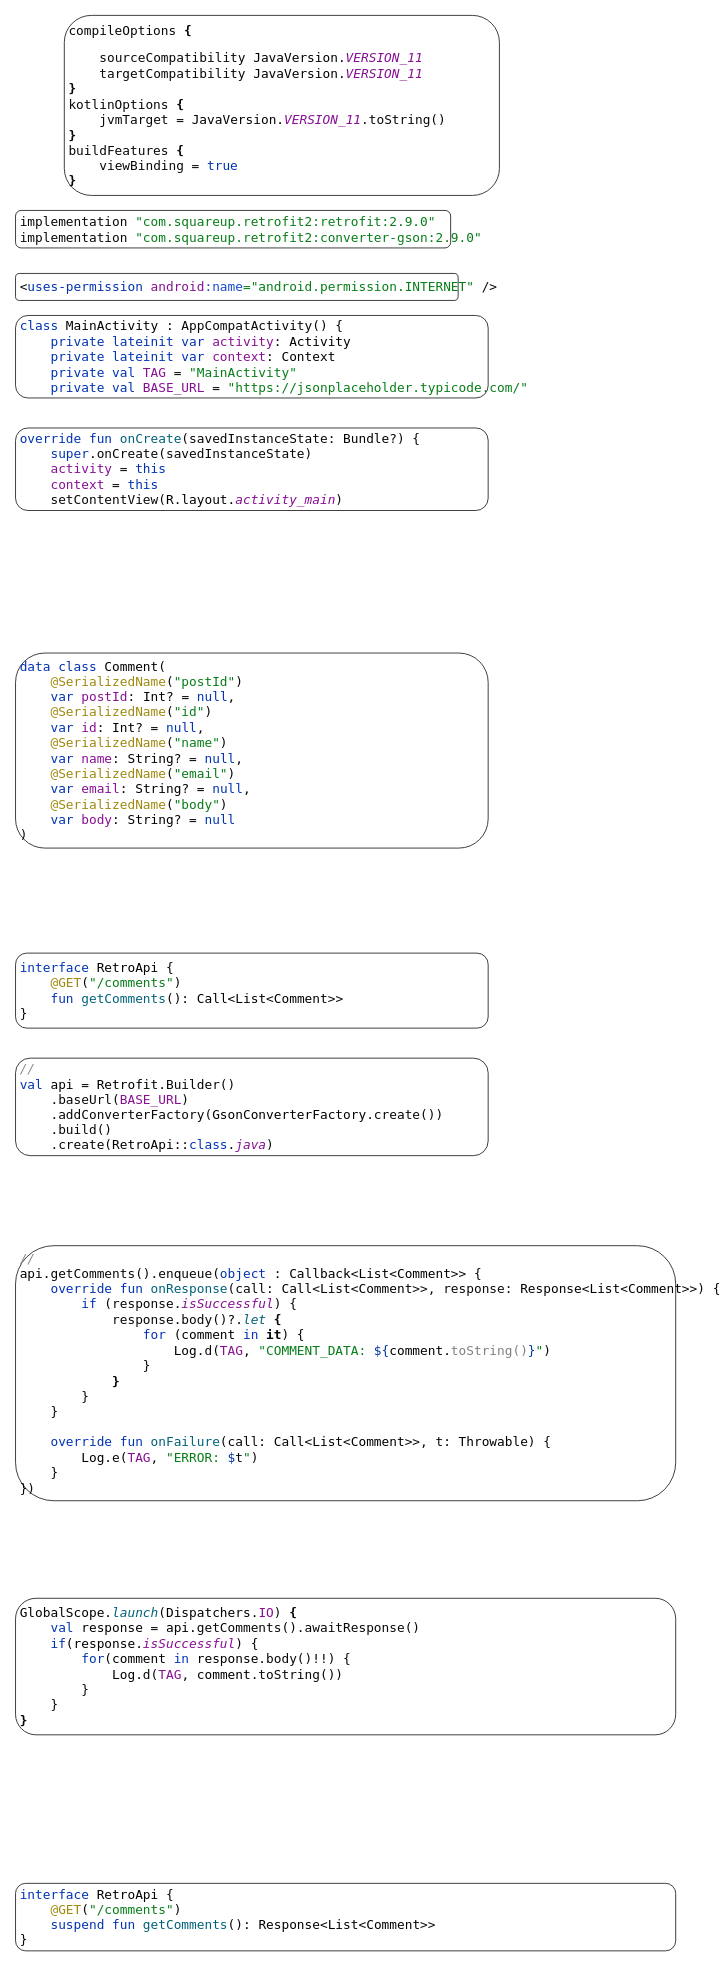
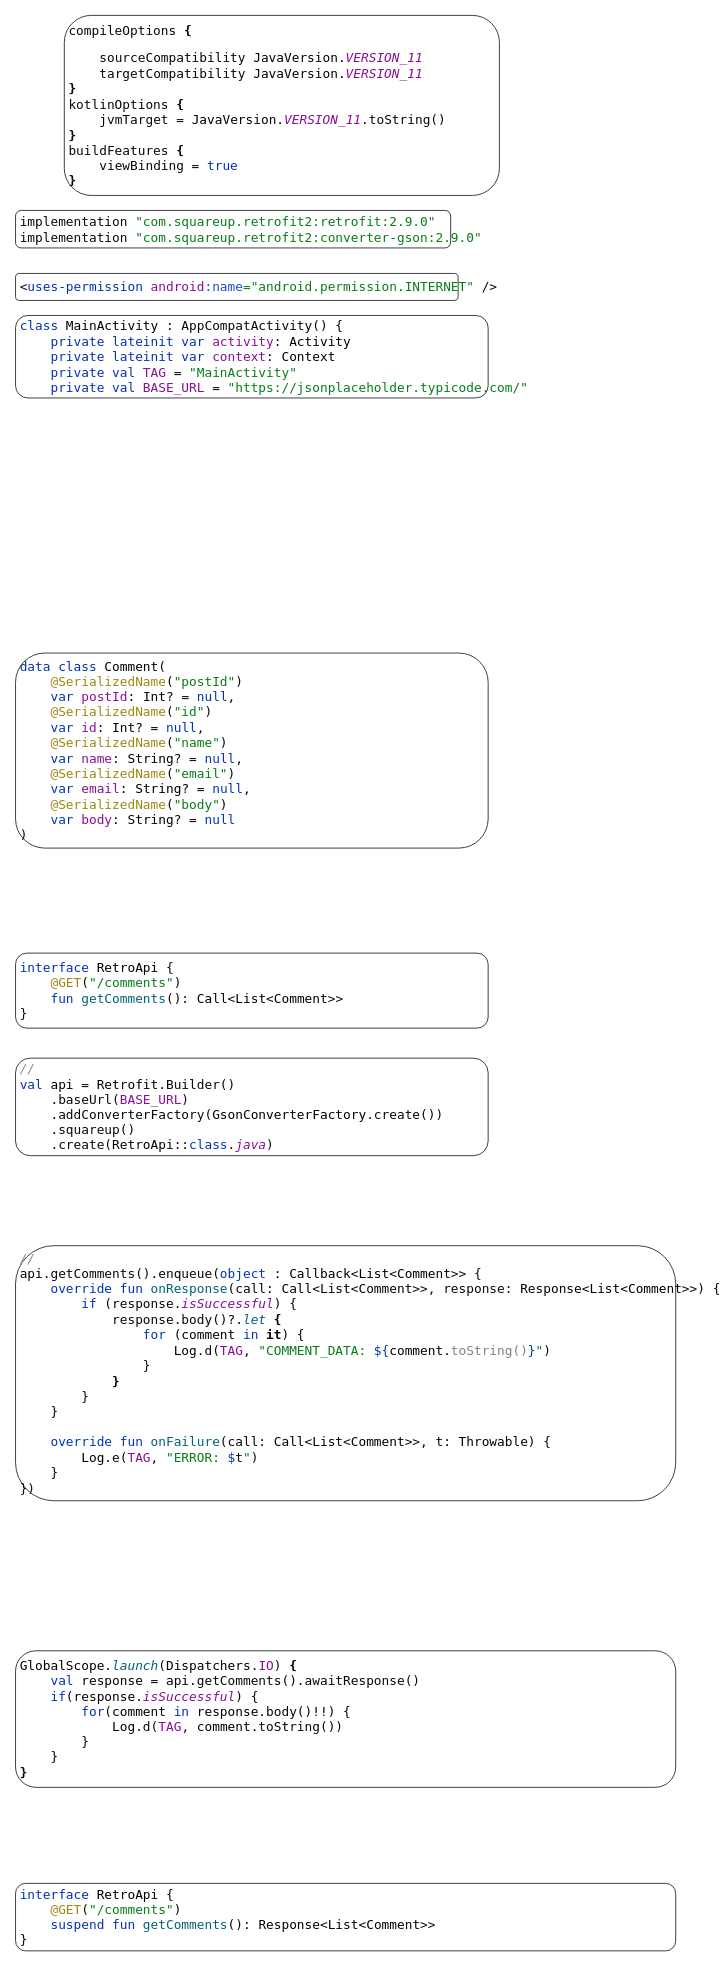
node "override fun onCreate(savedInstanceState: Bundle?) { super.onCreate(savedInstanceState) activity = this context = this setContentView(R.layout.activity_main)": removed
node "// val api = Retrofit.Builder() .baseUrl(BASE_URL) .addConverterFactory(GsonConverterFactory.create()) .build() .create(RetroApi::class.java)": label "// val api = Retrofit.Builder() .baseUrl(BASE_URL) .addConverterFactory(GsonConverterFactory.create()) .build() .create(RetroApi::class.java)" -> "// val api = Retrofit.Builder() .baseUrl(BASE_URL) .addConverterFactory(GsonConverterFactory.create()) .squareup() .create(RetroApi::class.java)"
node "GlobalScope.launch(Dispatchers.IO) { val response = api.getComments().awaitResponse() if(response.isSuccessful) { for(comment in response.body()!!) { Log.d(TAG, comment.toString()) } } }": moved (345, 1666) -> (345, 1719)
